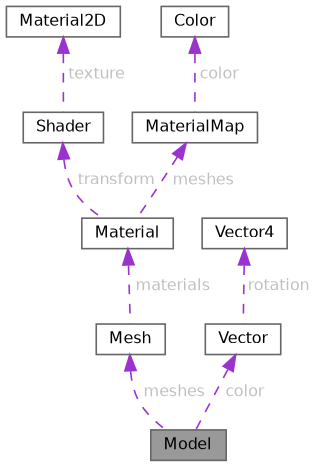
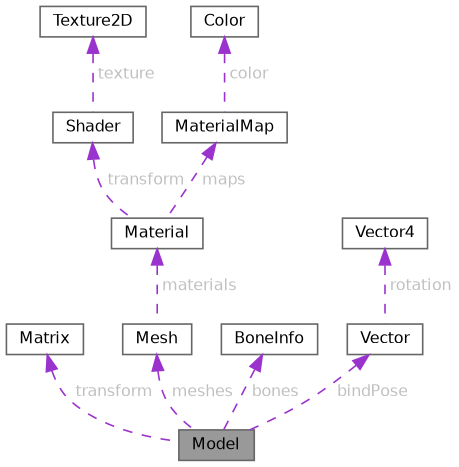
node "Material2D": label "Material2D" -> "Texture2D"
edge "Material" -> "MaterialMap": label " meshes" -> " maps"
node "Matrix": added
node "BoneInfo": added
edge "Model" -> "Vector": label " color" -> " bindPose"
